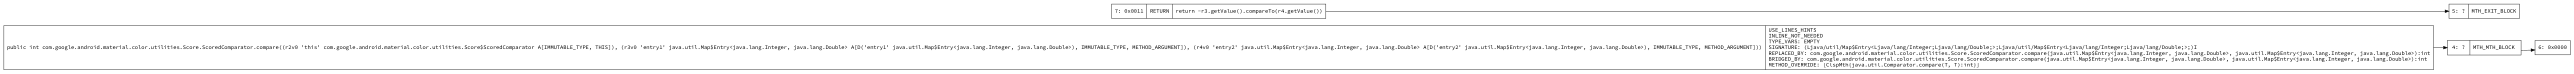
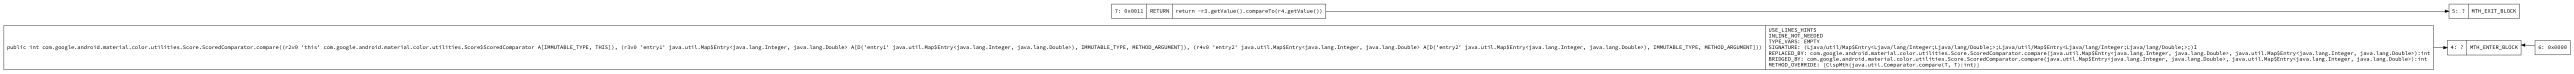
node "4: ?": text "MTH_MTH_BLOCK" -> "MTH_ENTER_BLOCK"
edge "4: ?" -> "6: 0x0000": reversed
